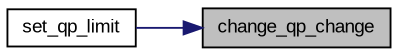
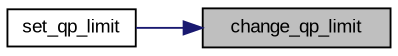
node "change_qp_change": label "change_qp_change" -> "change_qp_limit"
